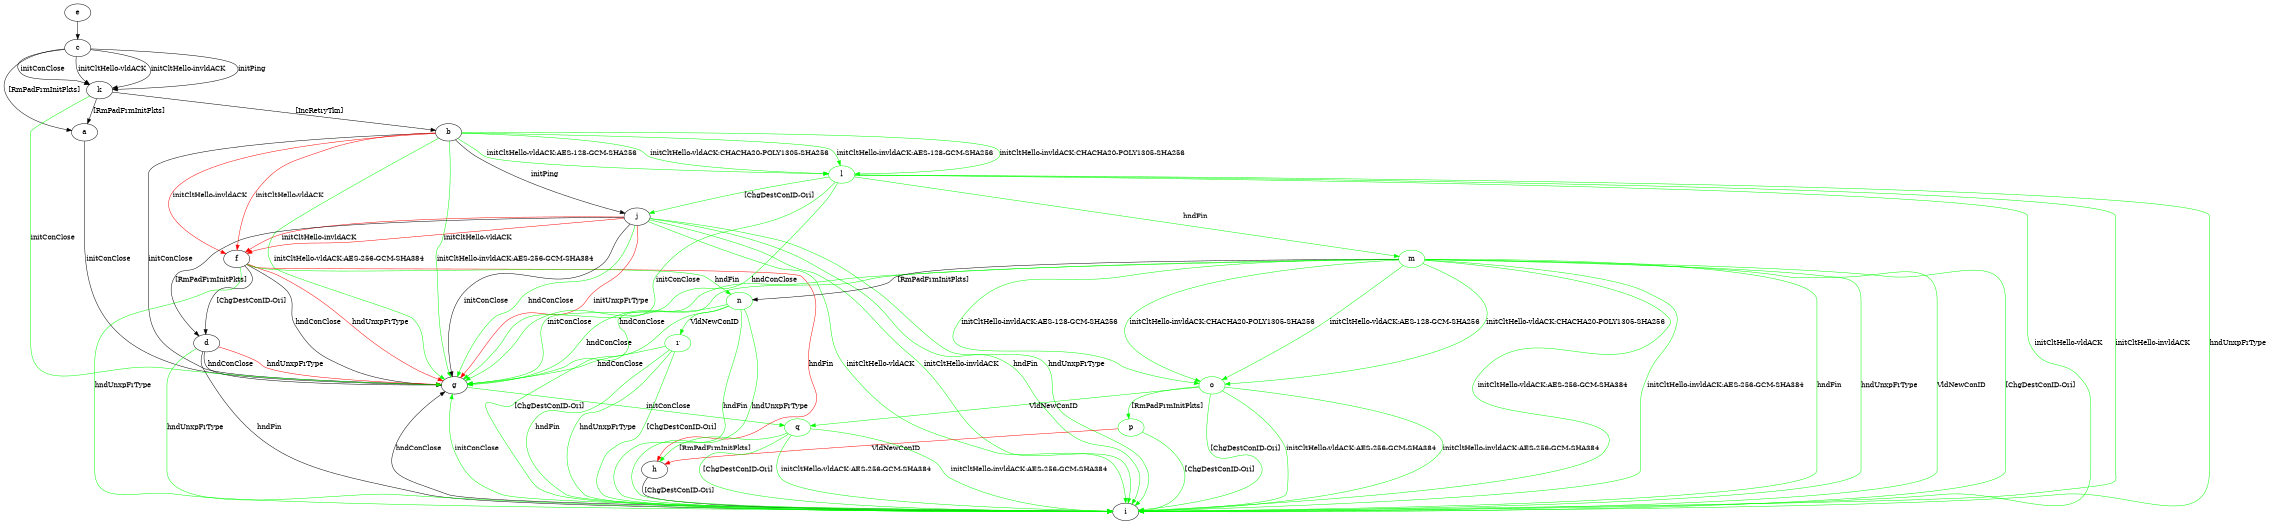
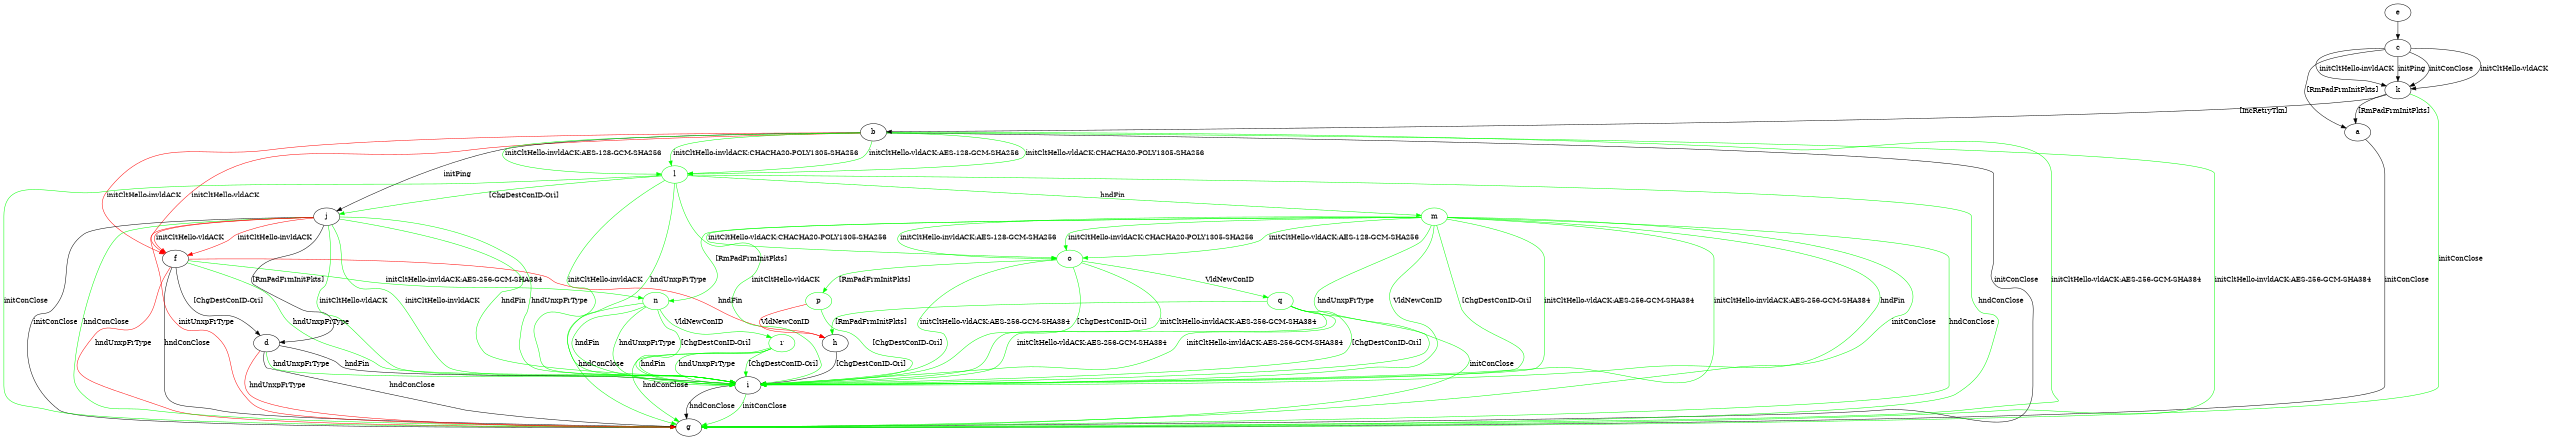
edge "m" -> "n": color black -> green
edge "f" -> "n": label "hndFin " -> "initCltHello-invldACK:AES-256-GCM-SHA384 "
edge "g" -> "q": reversed
